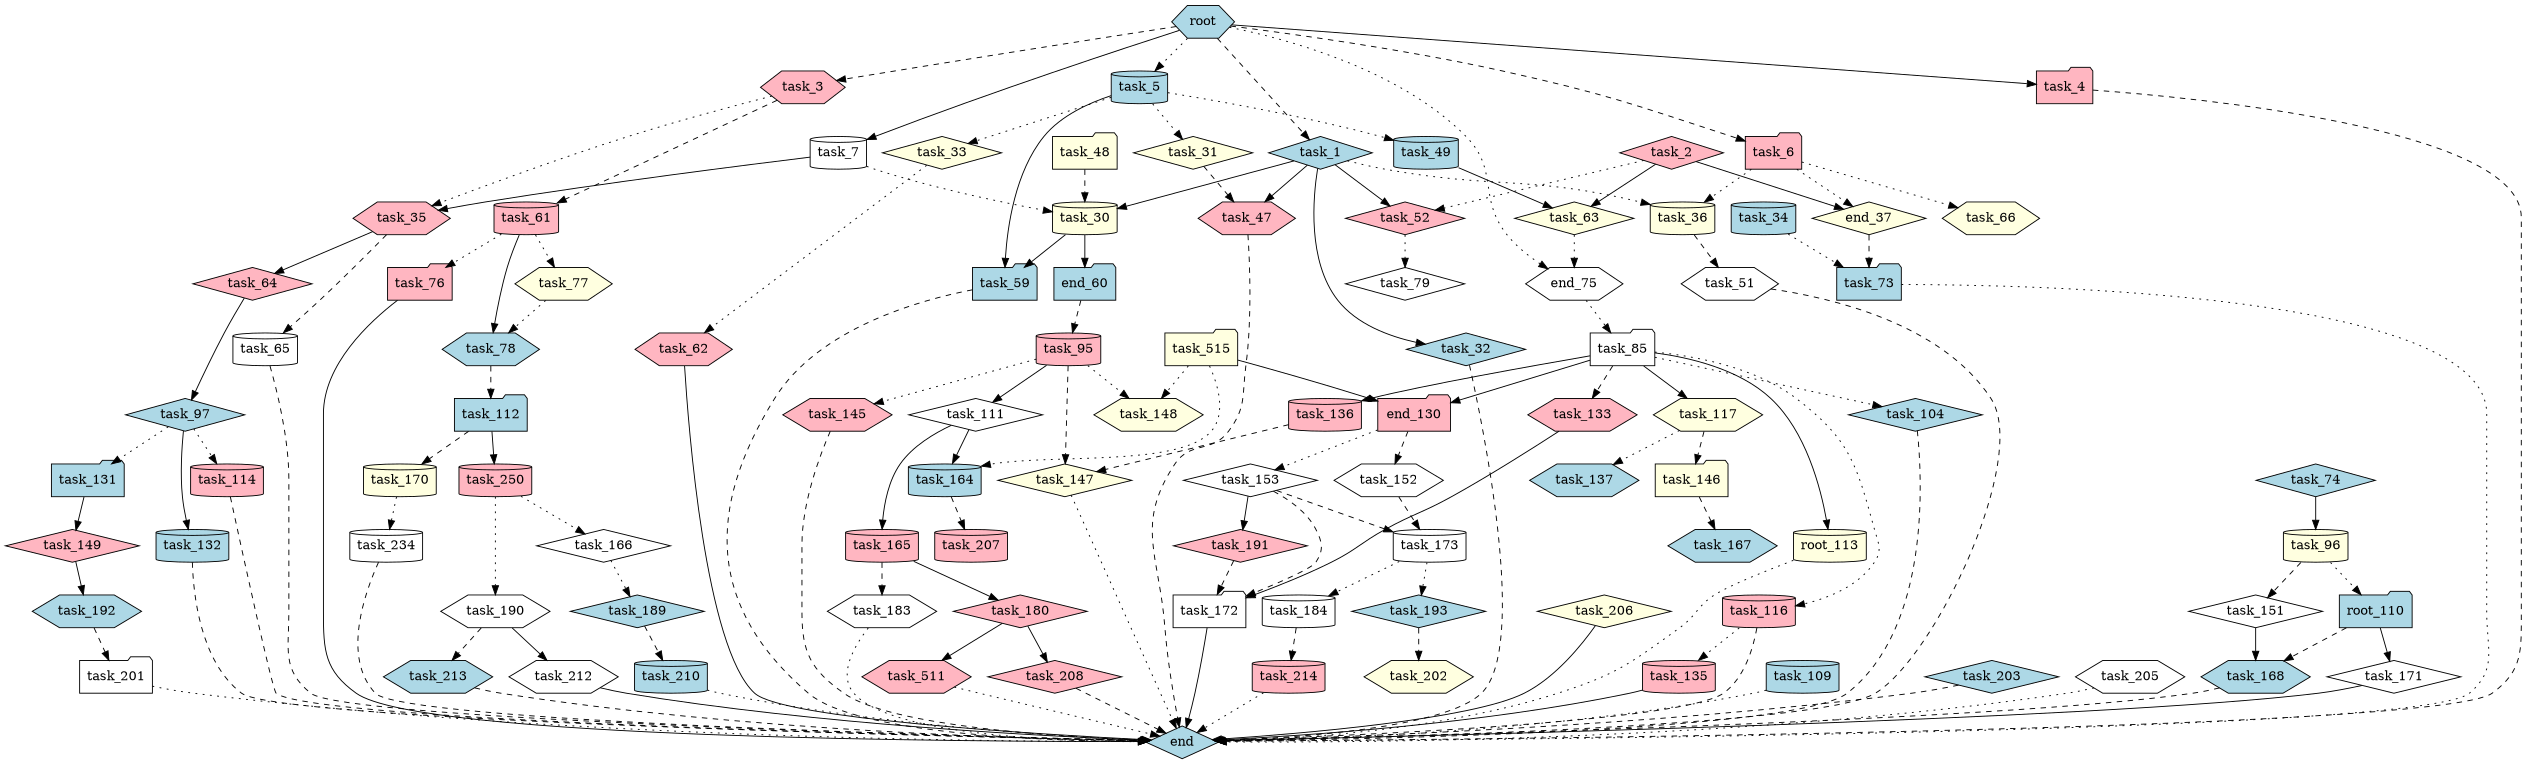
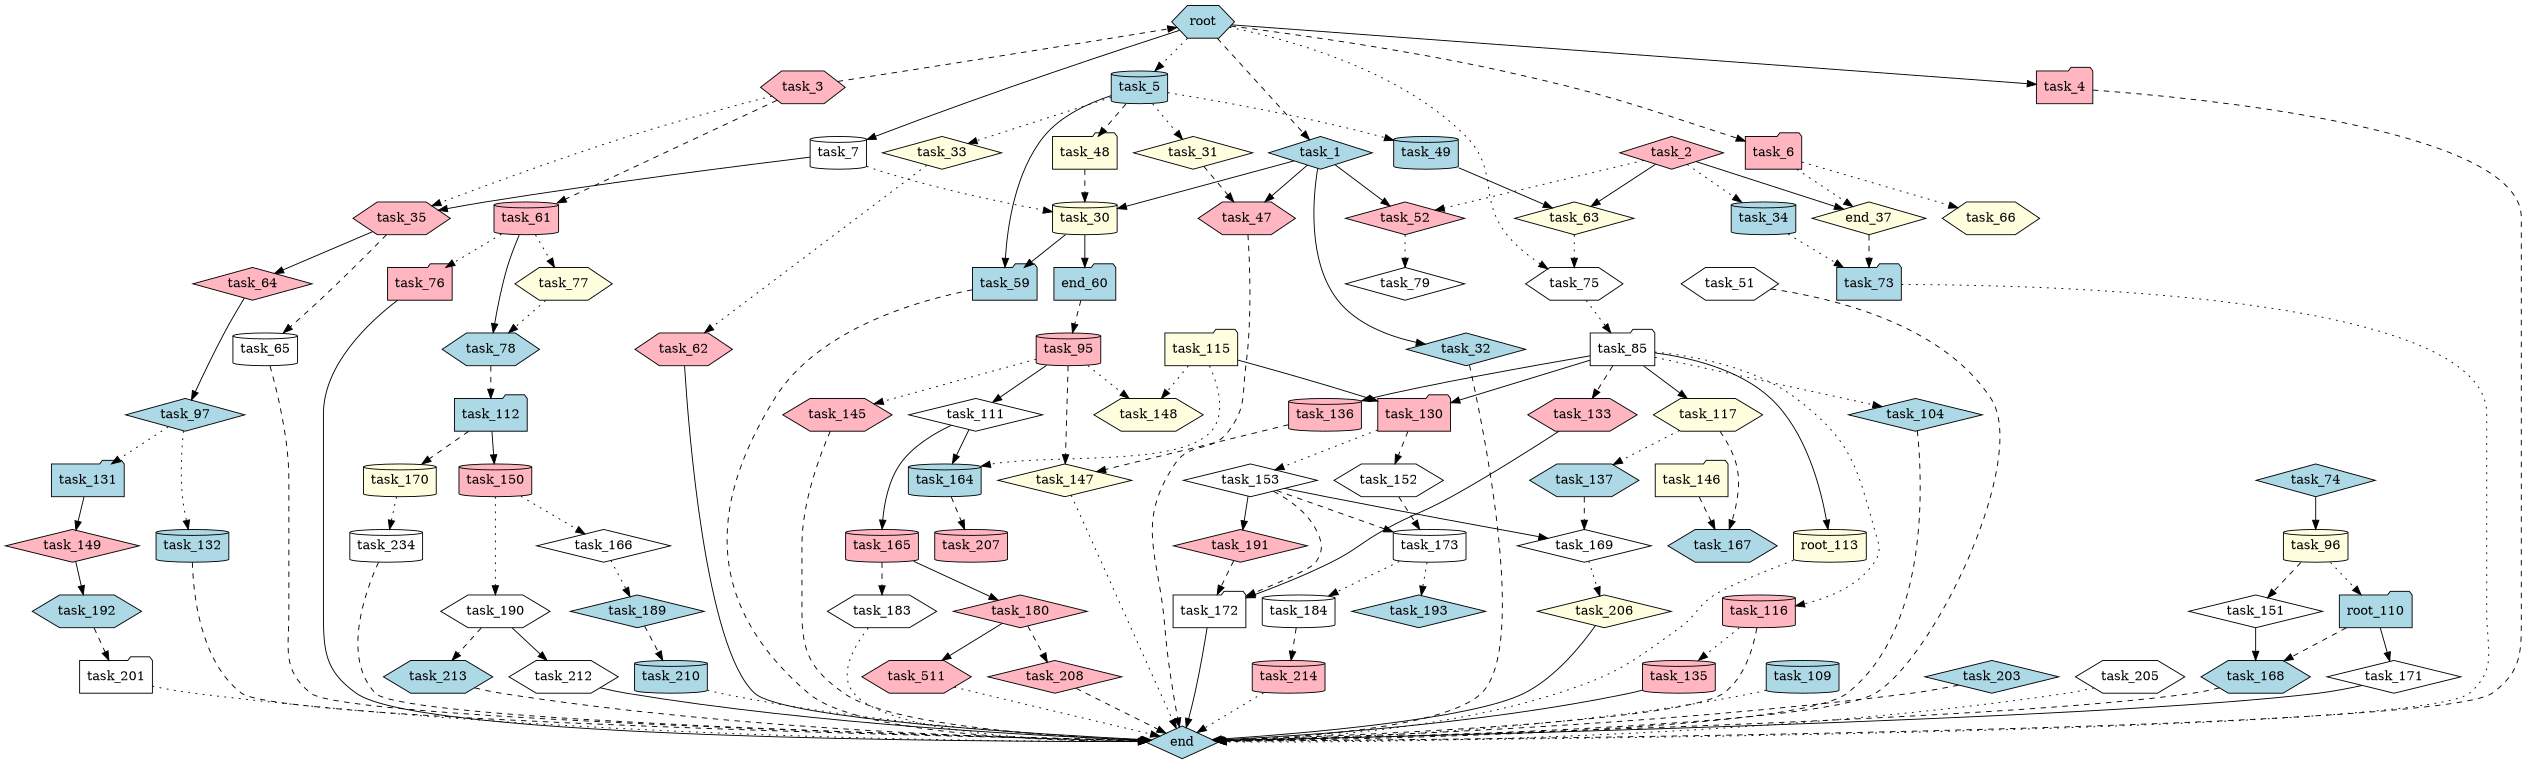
edge "root" -> "task_3": reversed
edge "task_5" -> "task_48": added
edge "task_2" -> "task_34": added
node "task_36": removed
node "end_75": label "end_75" -> "task_75"
node "task_515": label "task_515" -> "task_115"
node "end_130": label "end_130" -> "task_130"
edge "task_117" -> "task_146": now "task_117" -> "task_167"
edge "task_97" -> "task_132": style solid -> dotted
node "task_114": removed
node "task_250": label "task_250" -> "task_150"
node "task_169": added
edge "task_180" -> "task_208": style solid -> dashed
node "task_202": removed
